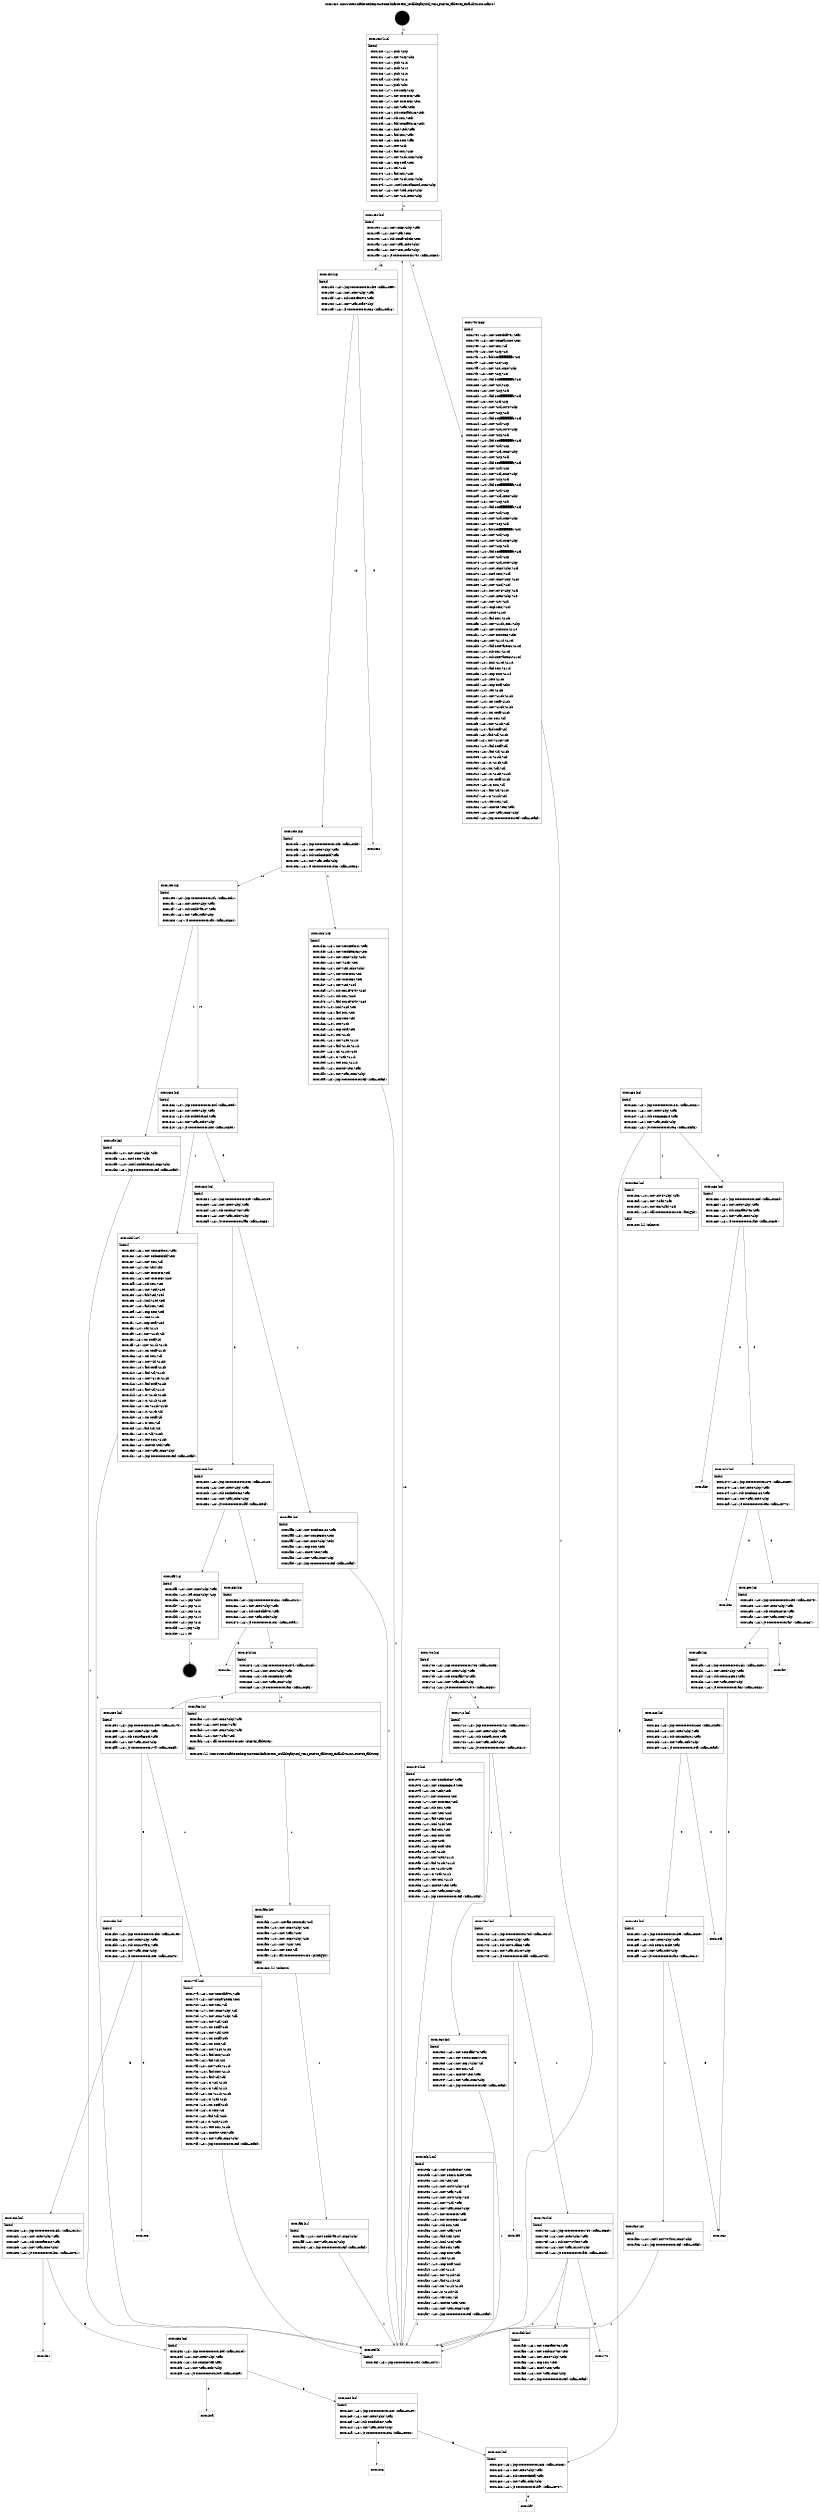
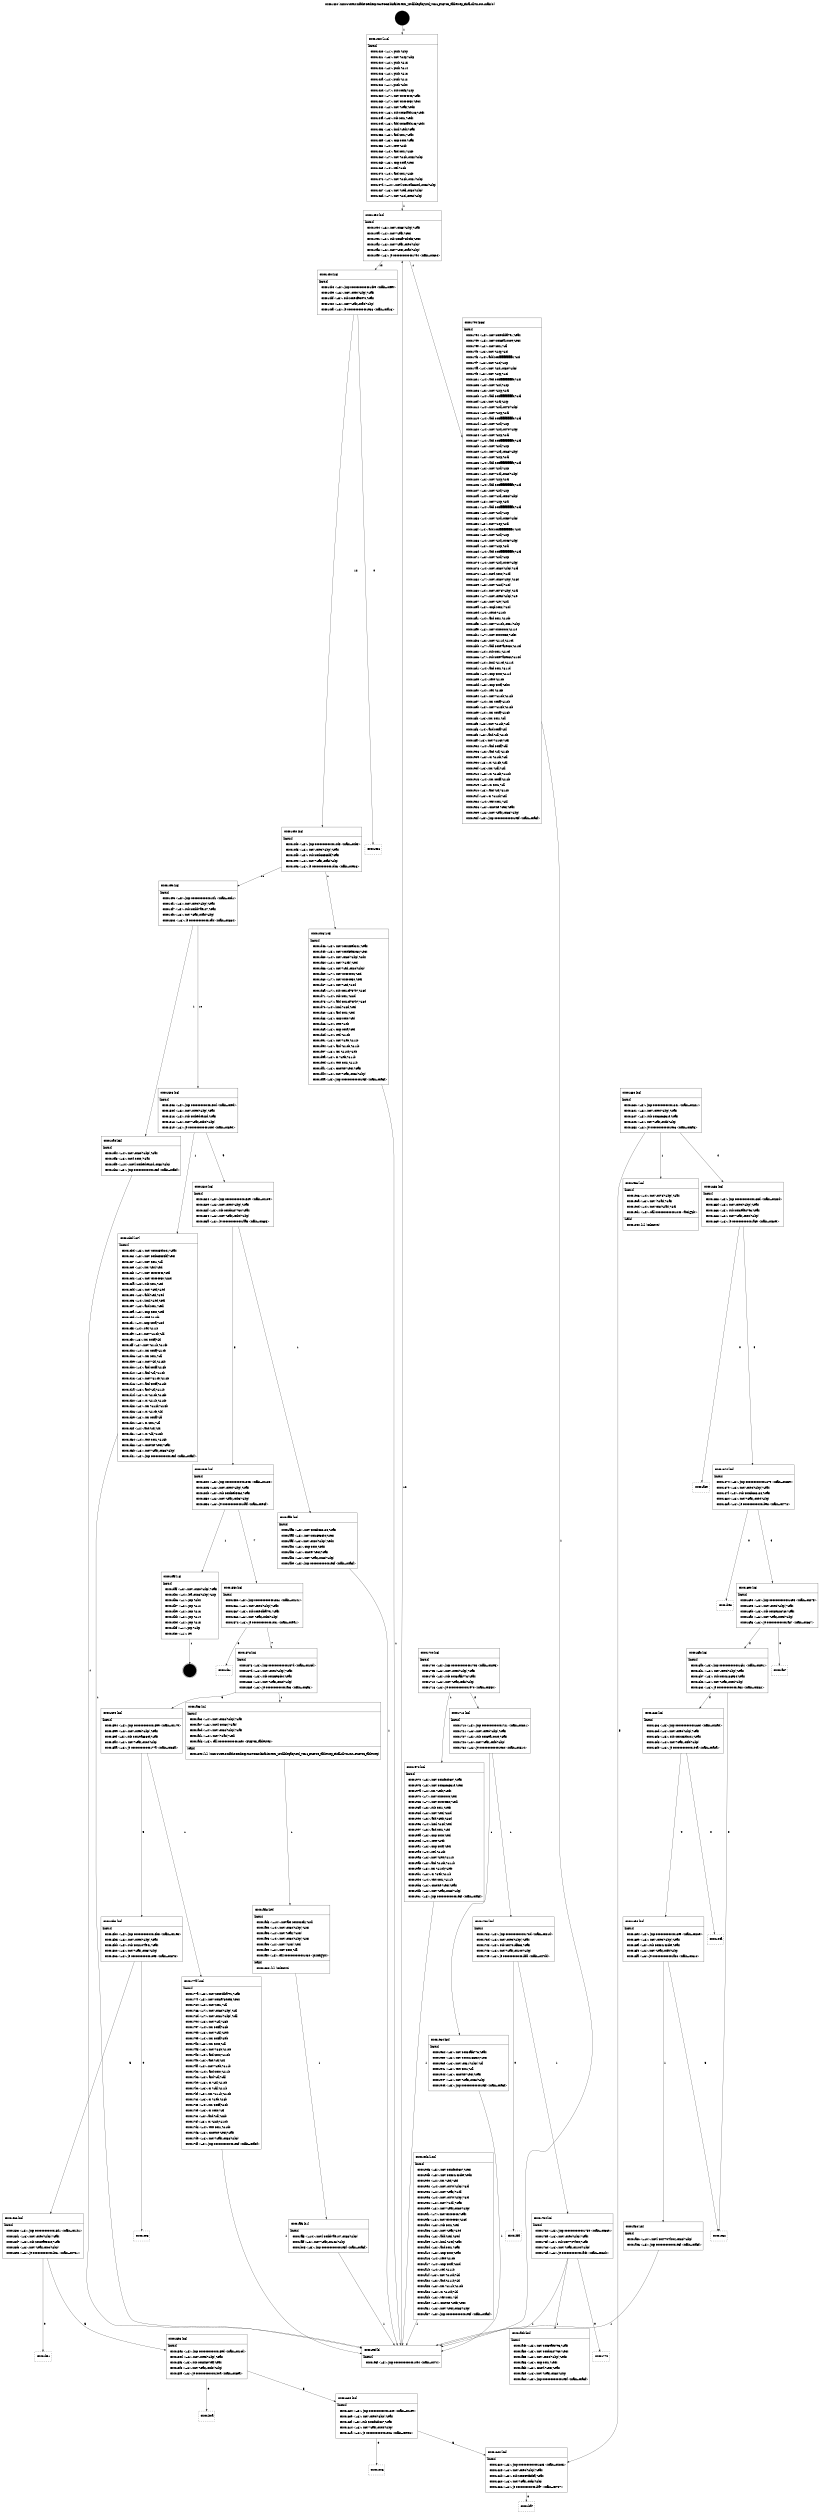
edge "0x4016ac [28]" -> "0x4016c8 [28]": added, label "4"
